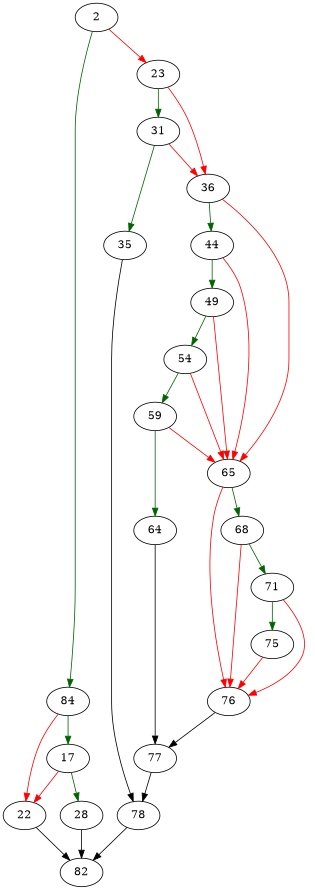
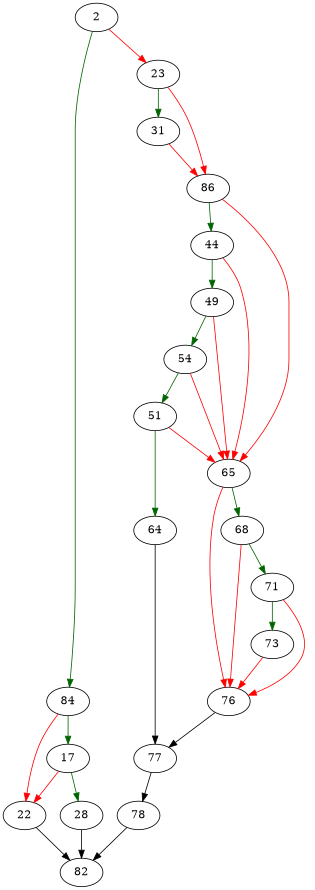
node "36": label "36" -> "86"
node "35": removed
node "59": label "59" -> "51"
node "75": label "75" -> "73"
